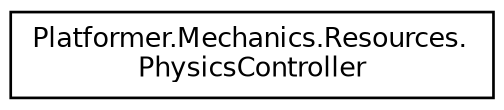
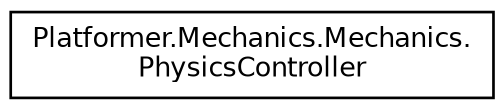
node "Platformer.Mechanics.Resources. PhysicsController": label "Platformer.Mechanics.Resources. PhysicsController" -> "Platformer.Mechanics.Mechanics. PhysicsController"
